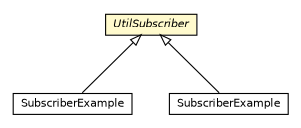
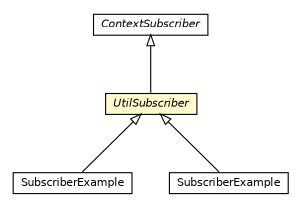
node "ContextSubscriber": added
